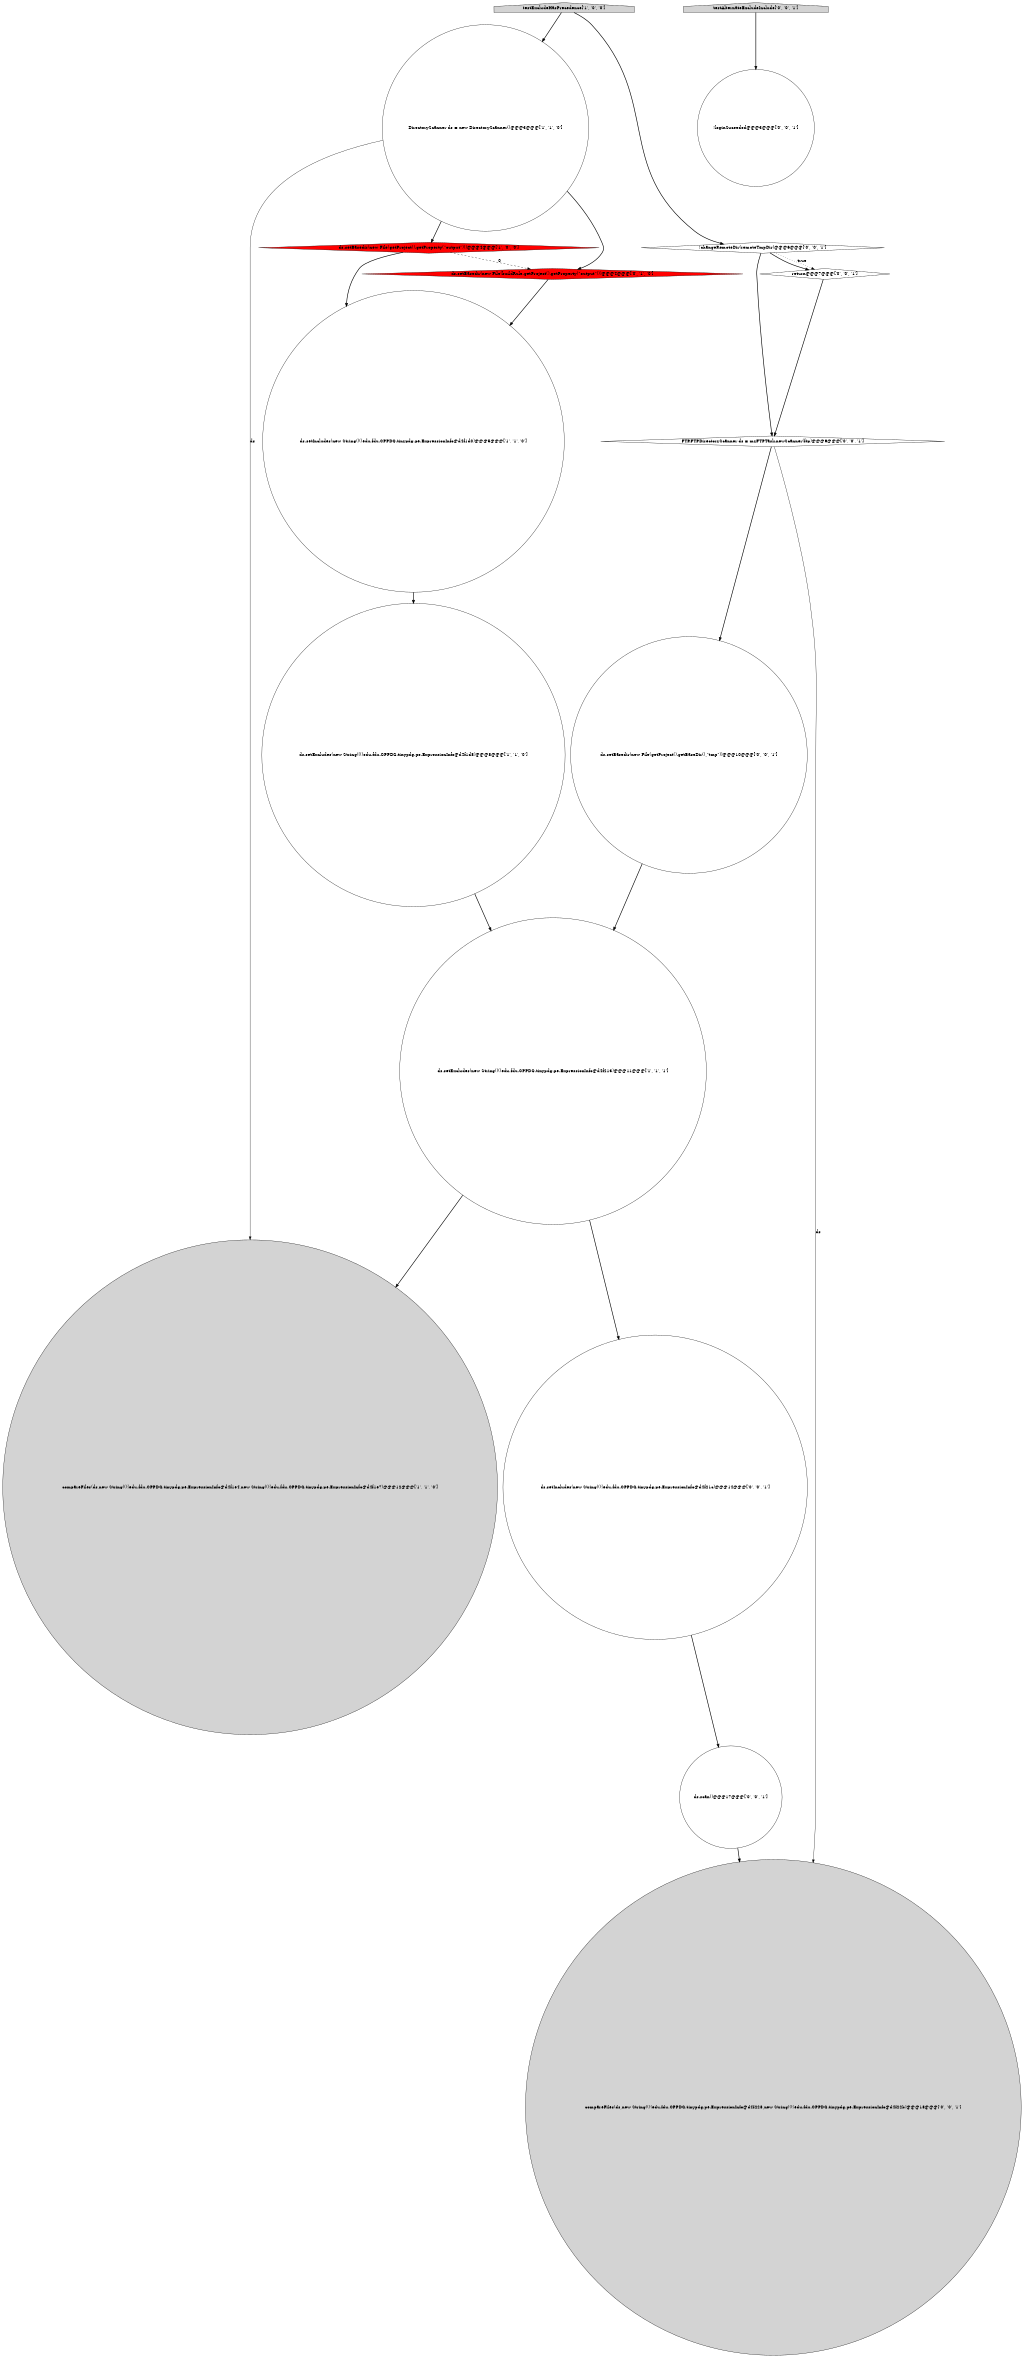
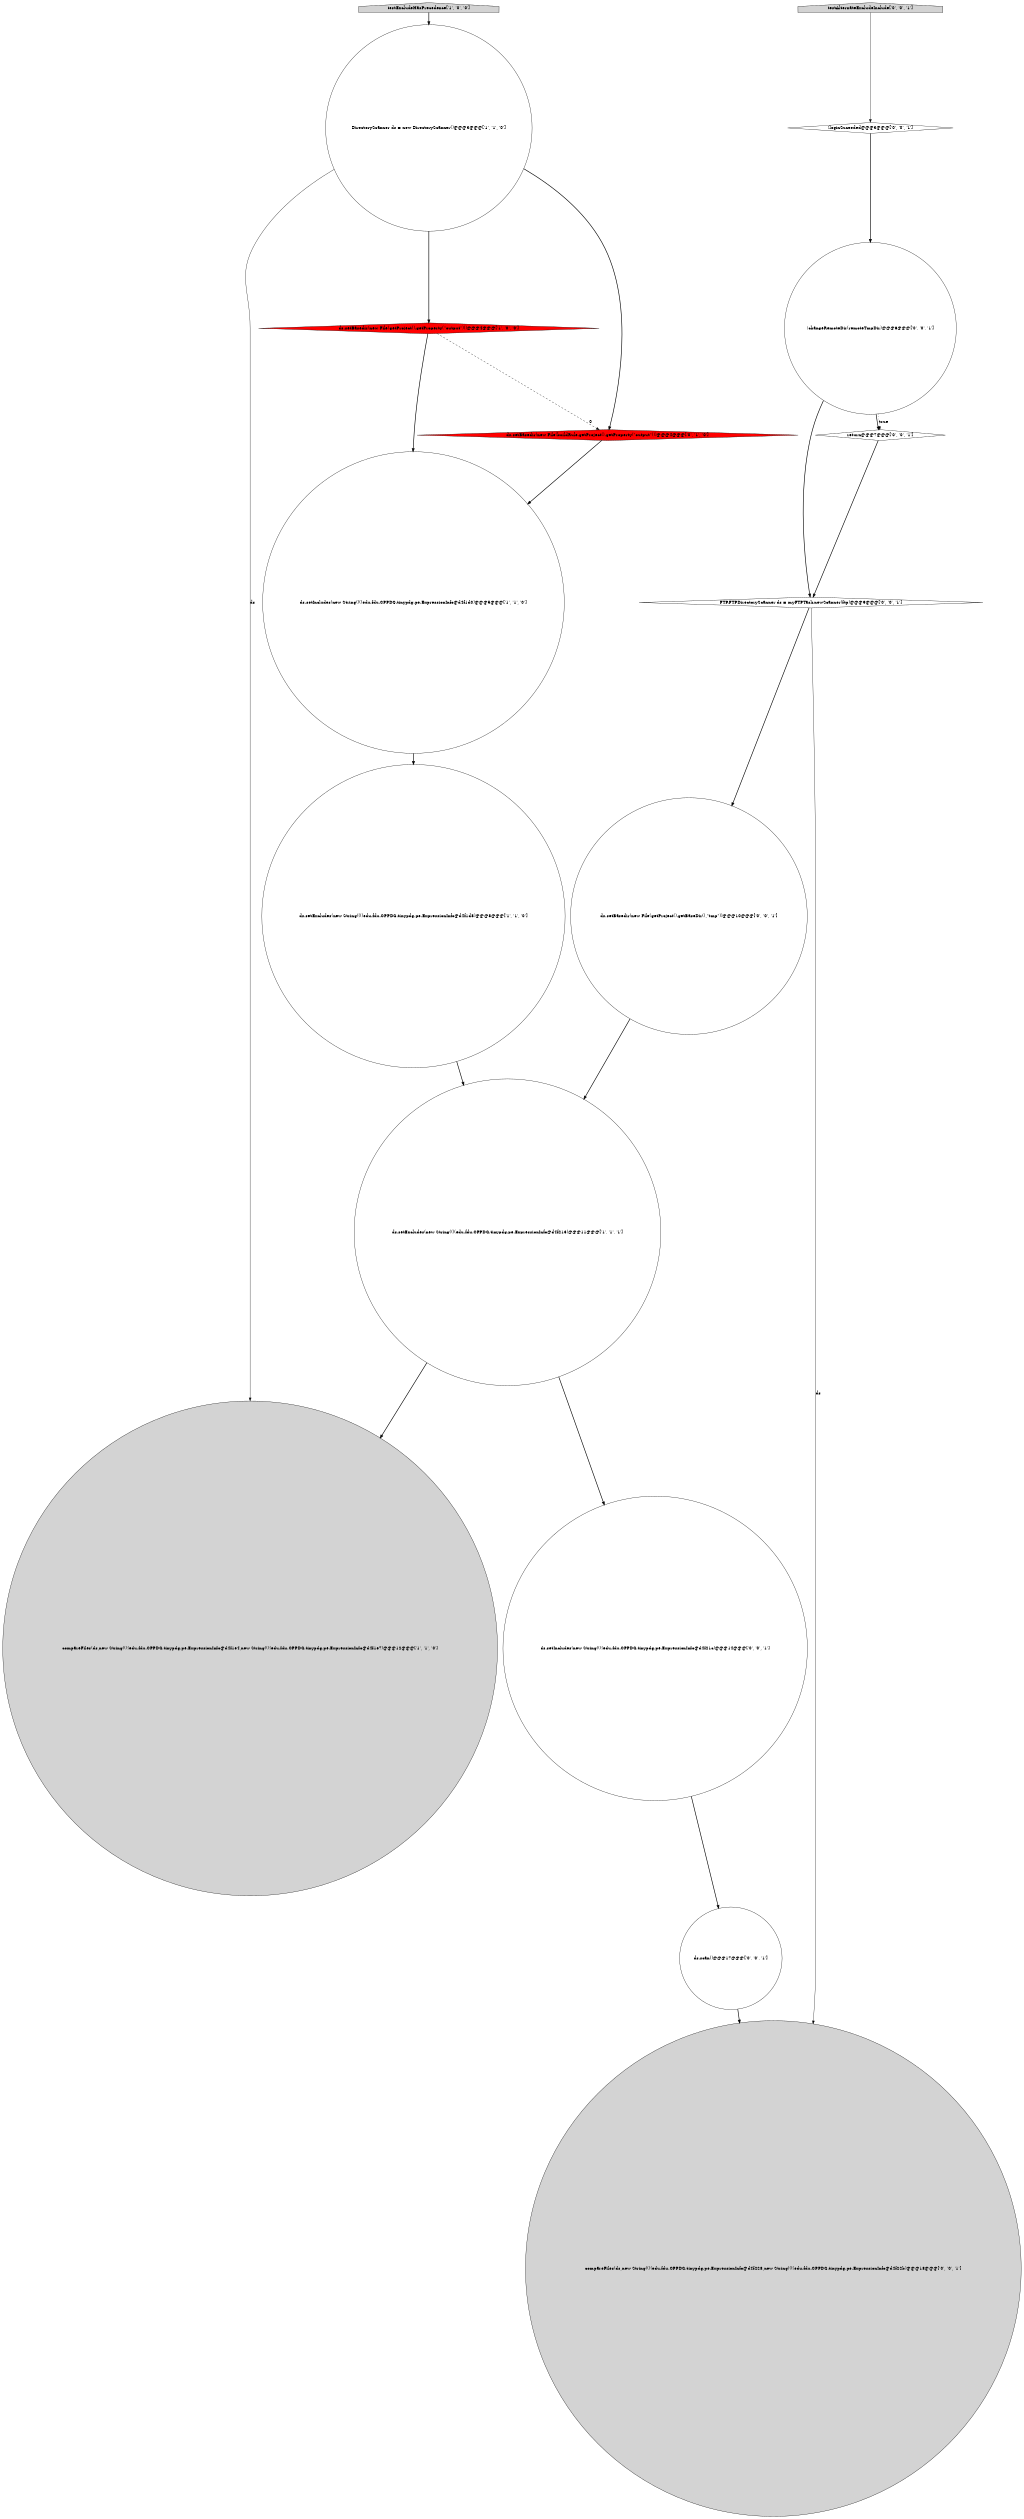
edge "testAlternateExcludeInclude['0', '0', '1']" -> "!loginSuceeded@@@3@@@['0', '0', '1']": style bold -> solid
node "!loginSuceeded@@@3@@@['0', '0', '1']": shape circle -> diamond
edge "testExcludeHasPrecedence['1', '0', '0']" -> "!changeRemoteDir(remoteTmpDir)@@@6@@@['0', '0', '1']": now "!loginSuceeded@@@3@@@['0', '0', '1']" -> "!changeRemoteDir(remoteTmpDir)@@@6@@@['0', '0', '1']"
node "!changeRemoteDir(remoteTmpDir)@@@6@@@['0', '0', '1']": shape diamond -> circle
